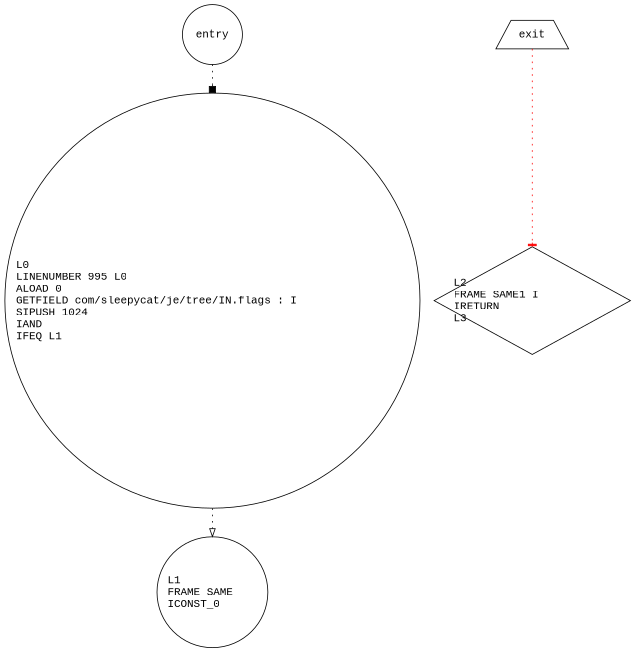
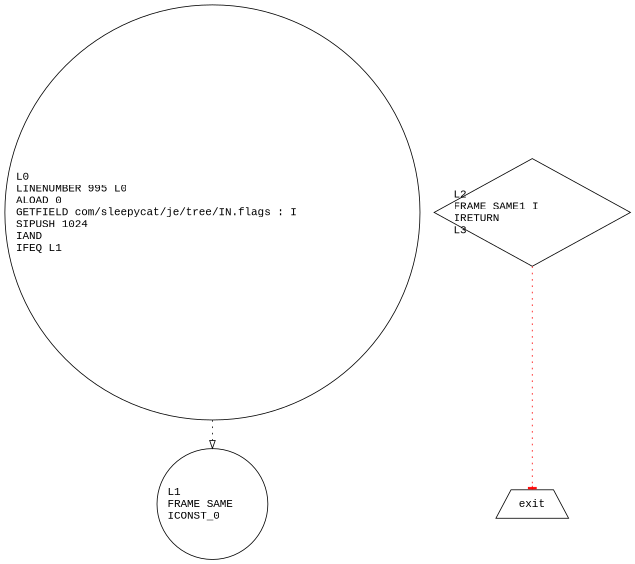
node "entry": removed
edge "exit" -> "L2 FRAME SAME1 I IRETURN L3": reversed
